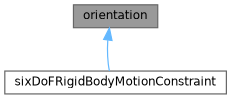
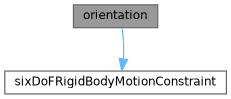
edge "sixDoFRigidBodyMotionConstraint" -> "orientation": reversed
